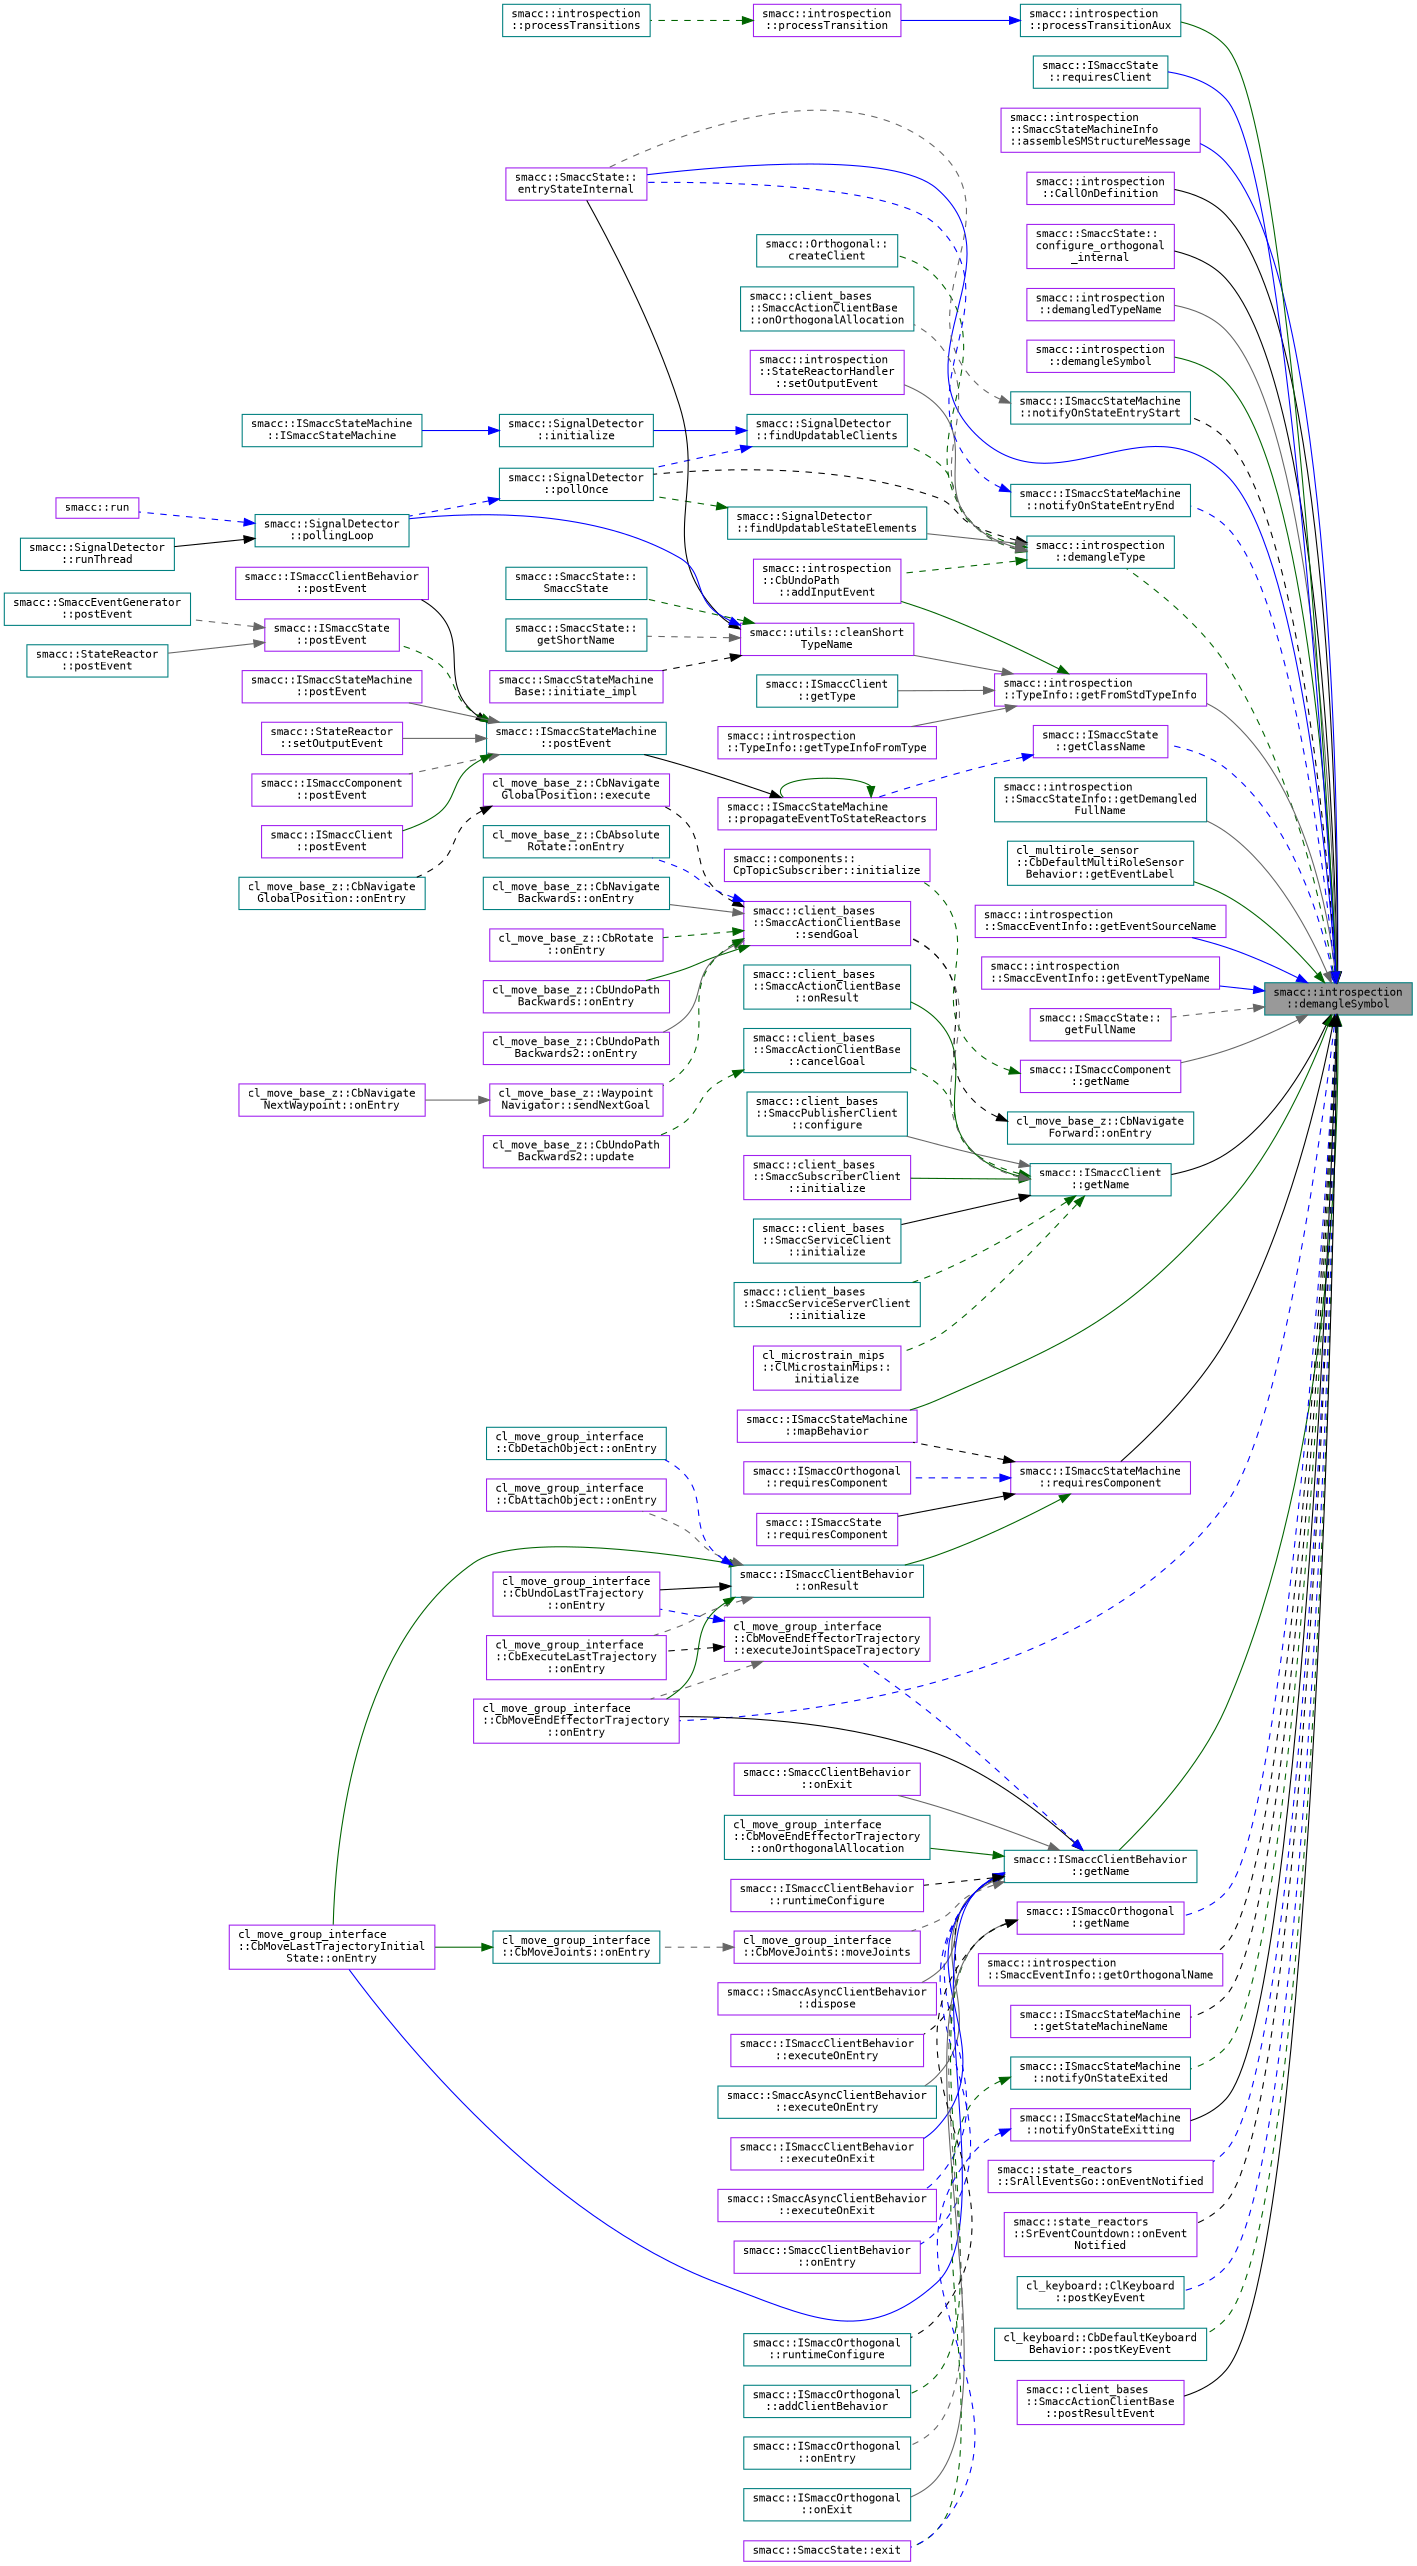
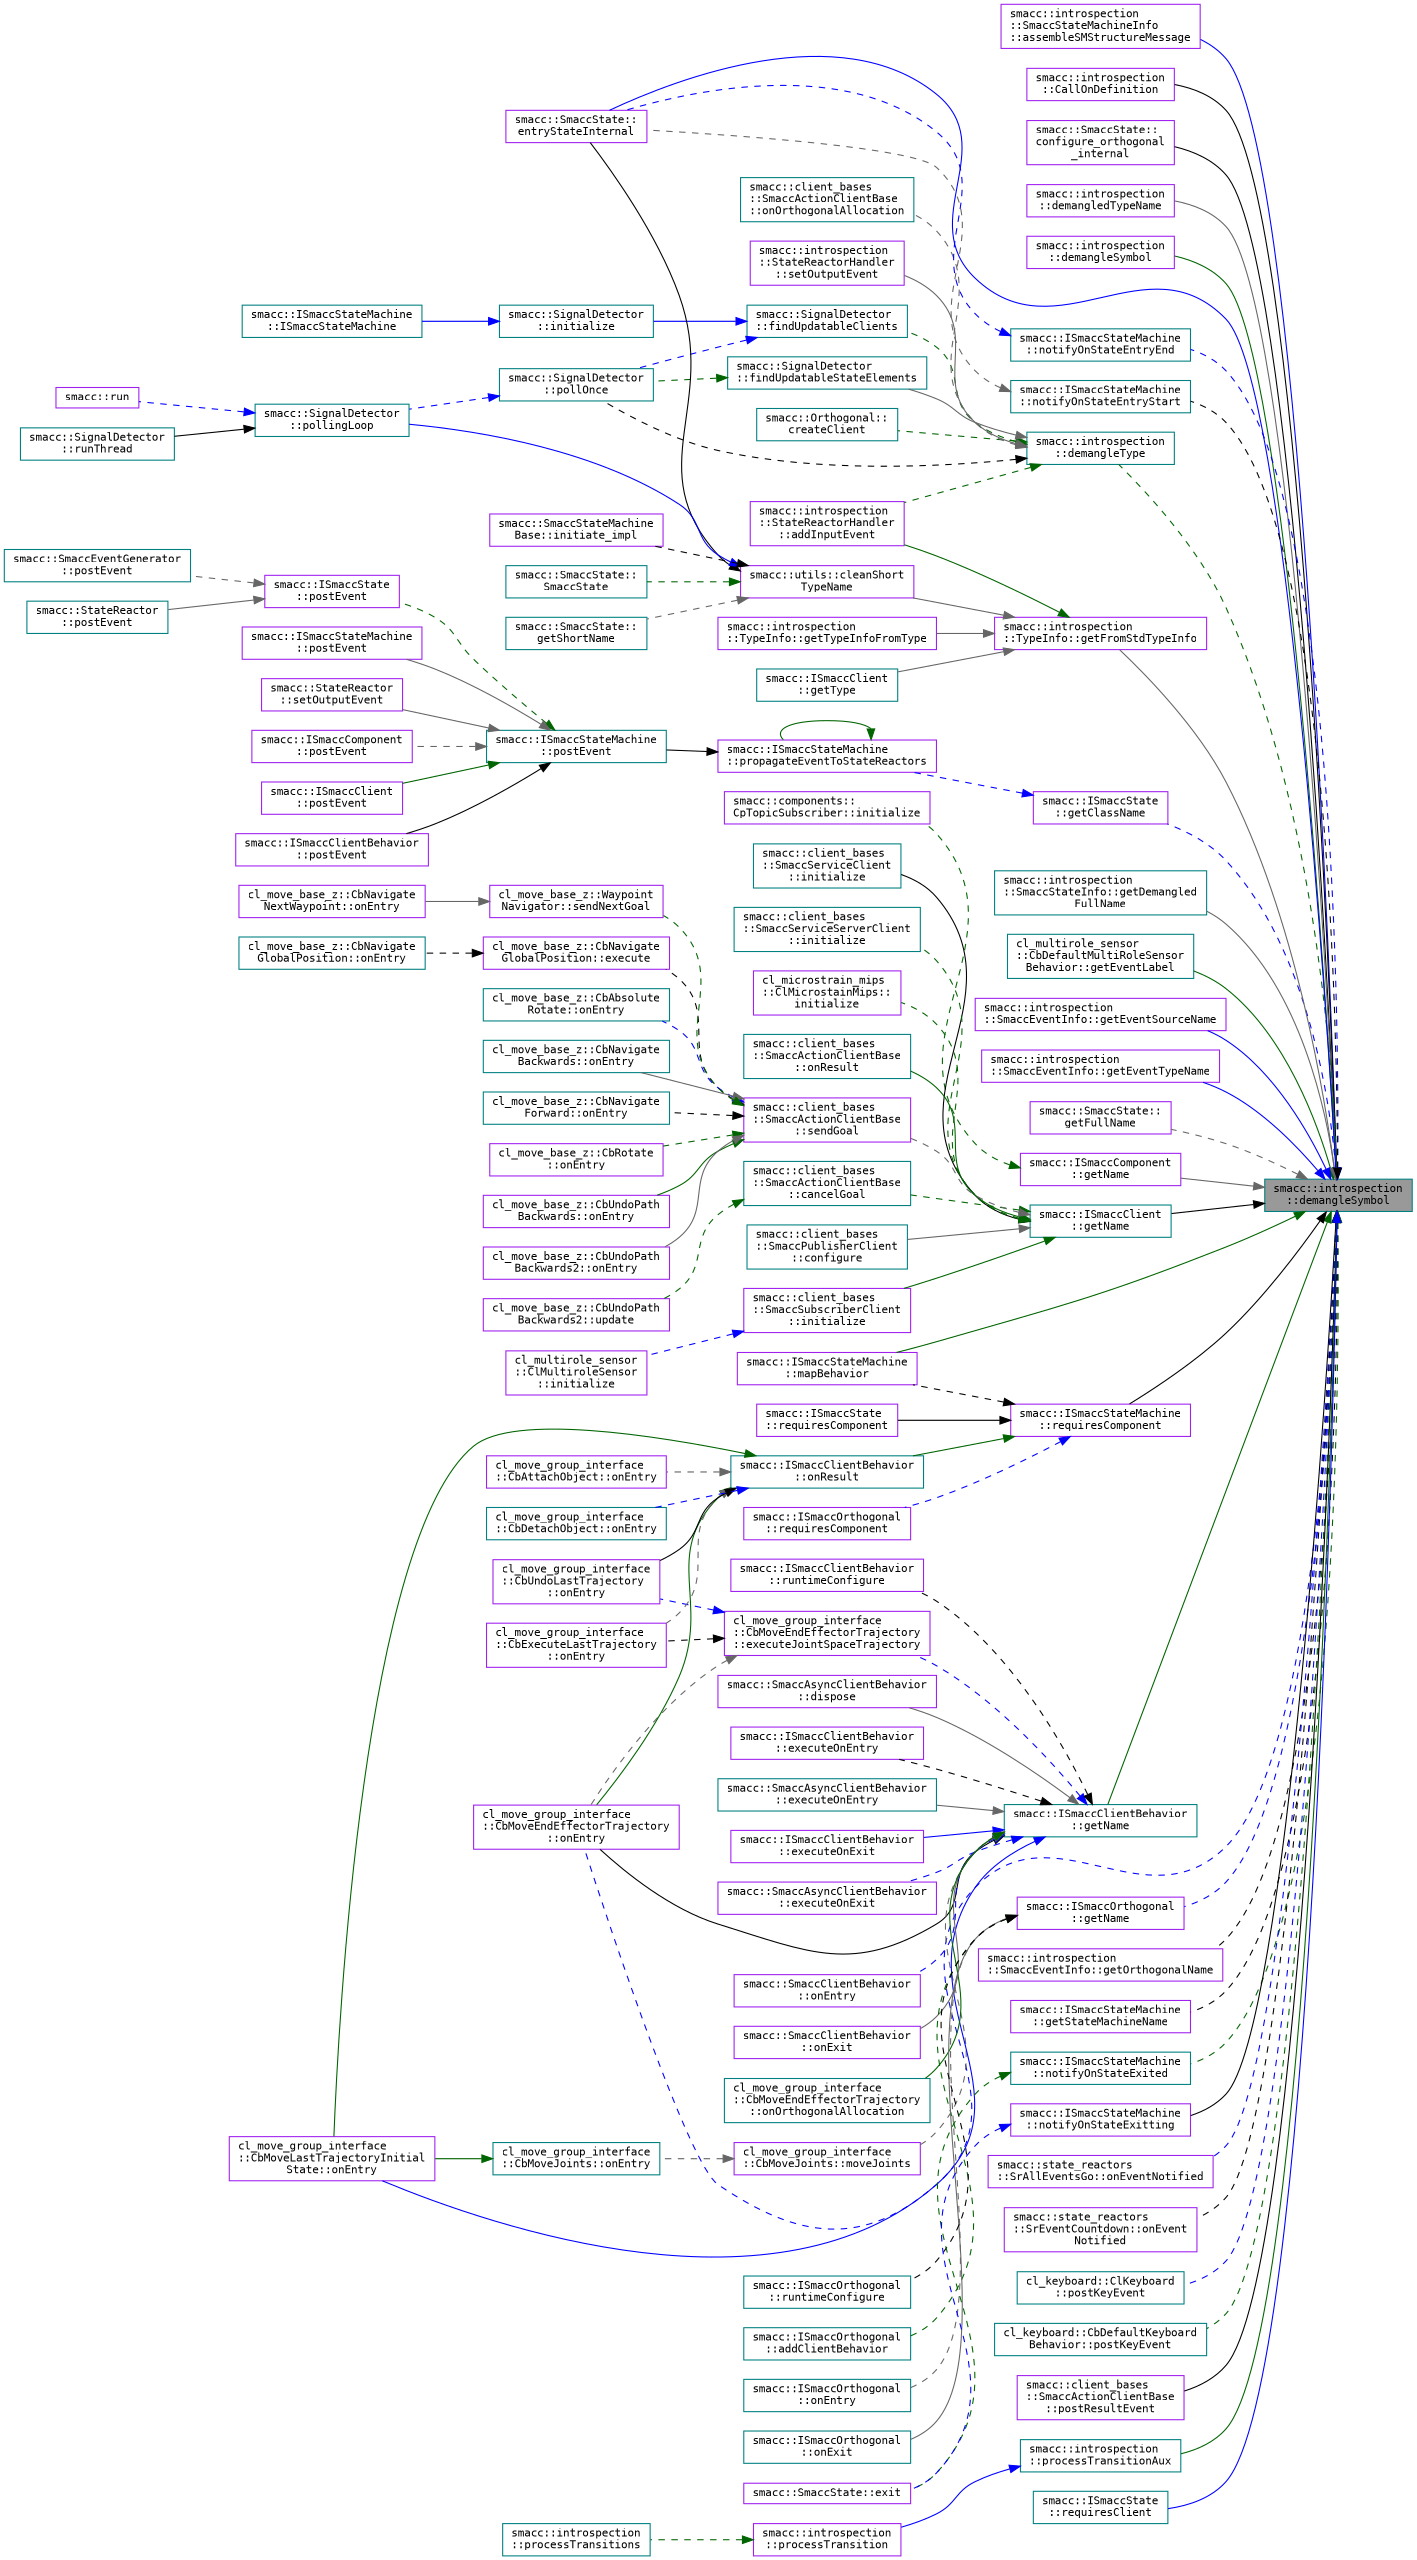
node "smacc::introspection ::CbUndoPath ::addInputEvent": label "smacc::introspection ::CbUndoPath ::addInputEvent" -> "smacc::introspection ::StateReactorHandler ::addInputEvent"
edge "smacc::client_bases ::SmaccActionClientBase ::sendGoal" -> "cl_move_base_z::CbNavigate Forward::onEntry": reversed
node "cl_multirole_sensor ::ClMultiroleSensor ::initialize": added
